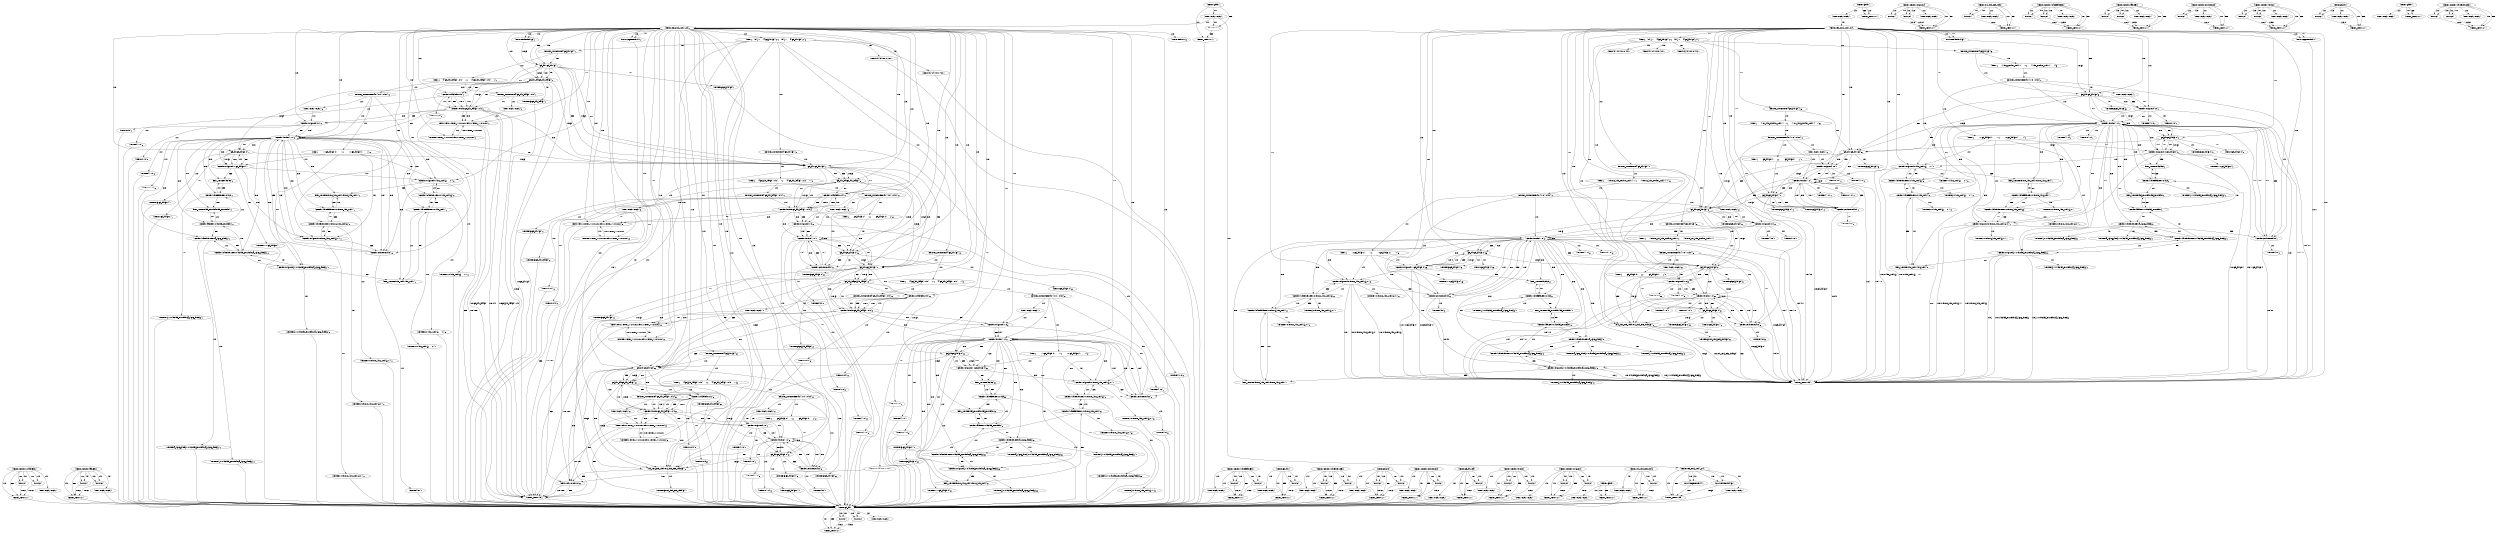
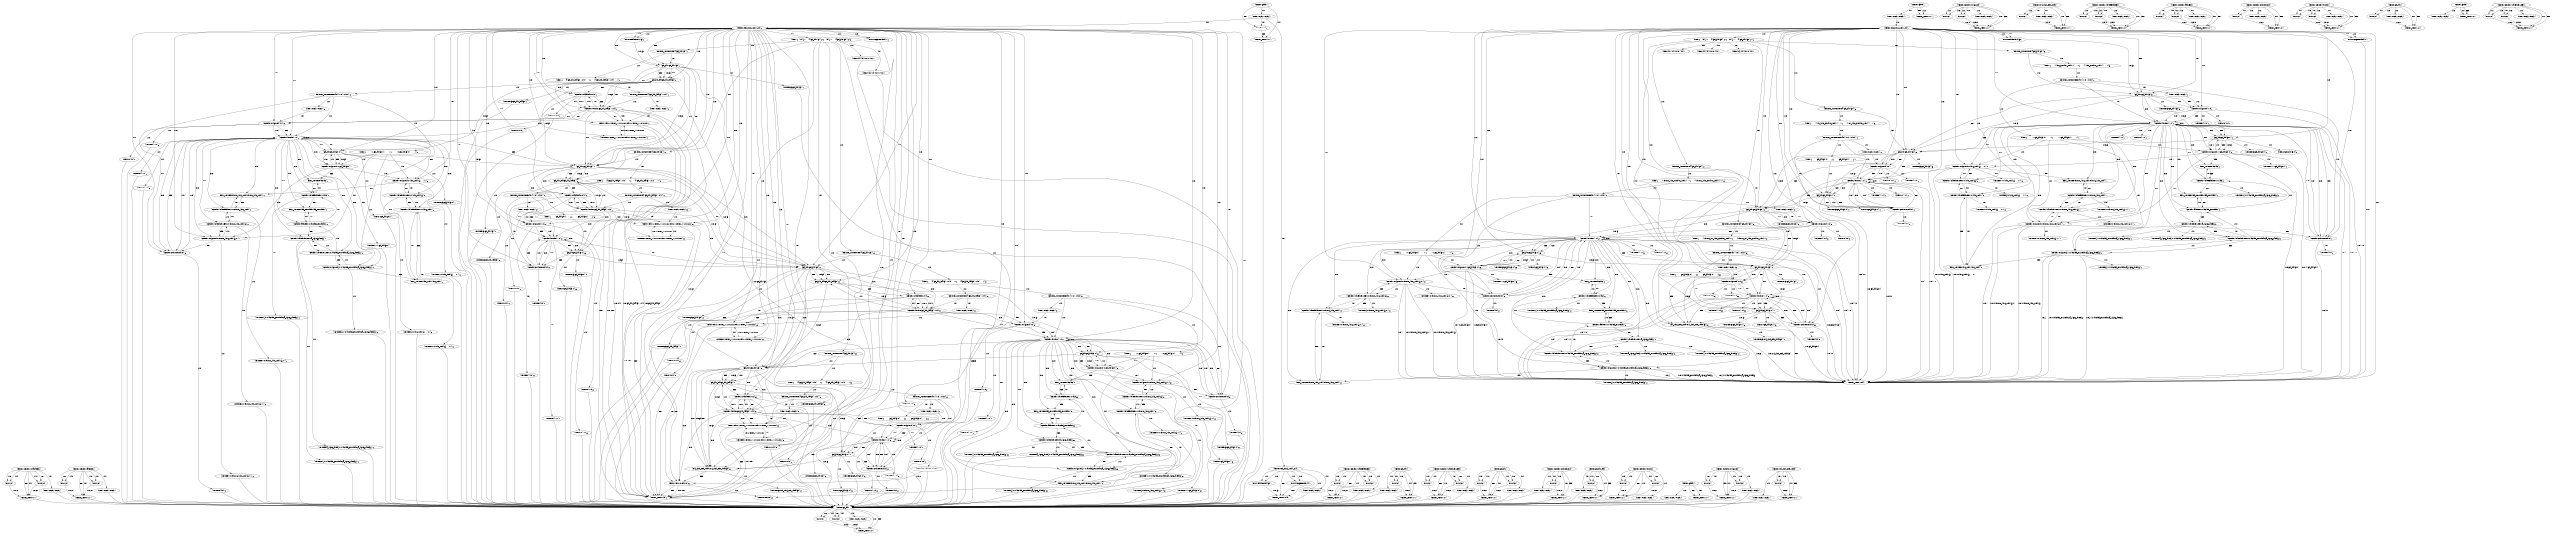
edge "(RETURN,return 0;,return 0;)" -> "(LITERAL,0,return 0;)": added, label "AST:"
